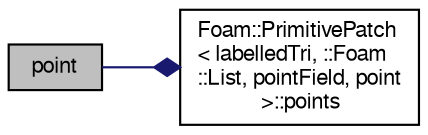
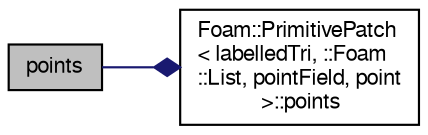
node "point": label "point" -> "points"
